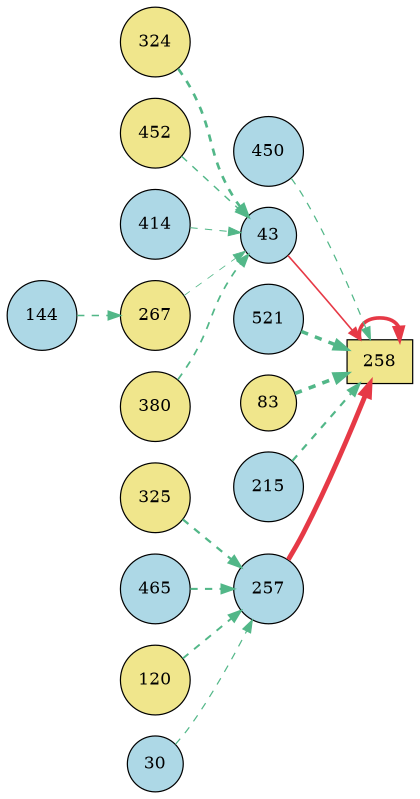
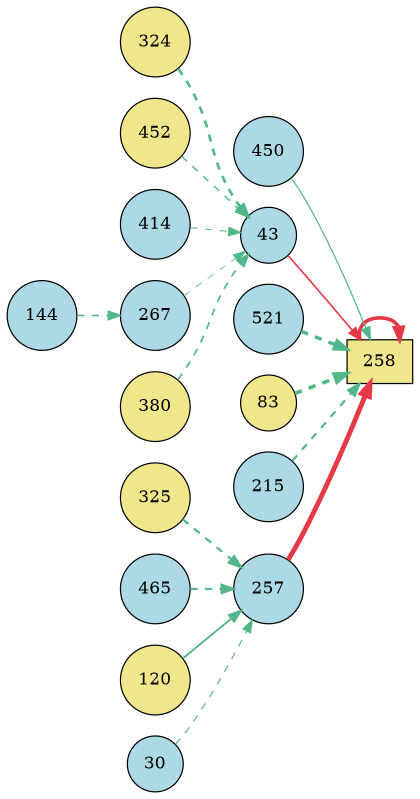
edge "450" -> "258": style dashed -> solid
node "267": fillcolor khaki -> lightblue
edge "120" -> "257": style dashed -> solid
